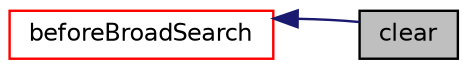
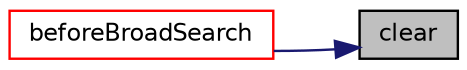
edge "clear" -> "beforeBroadSearch": reversed
